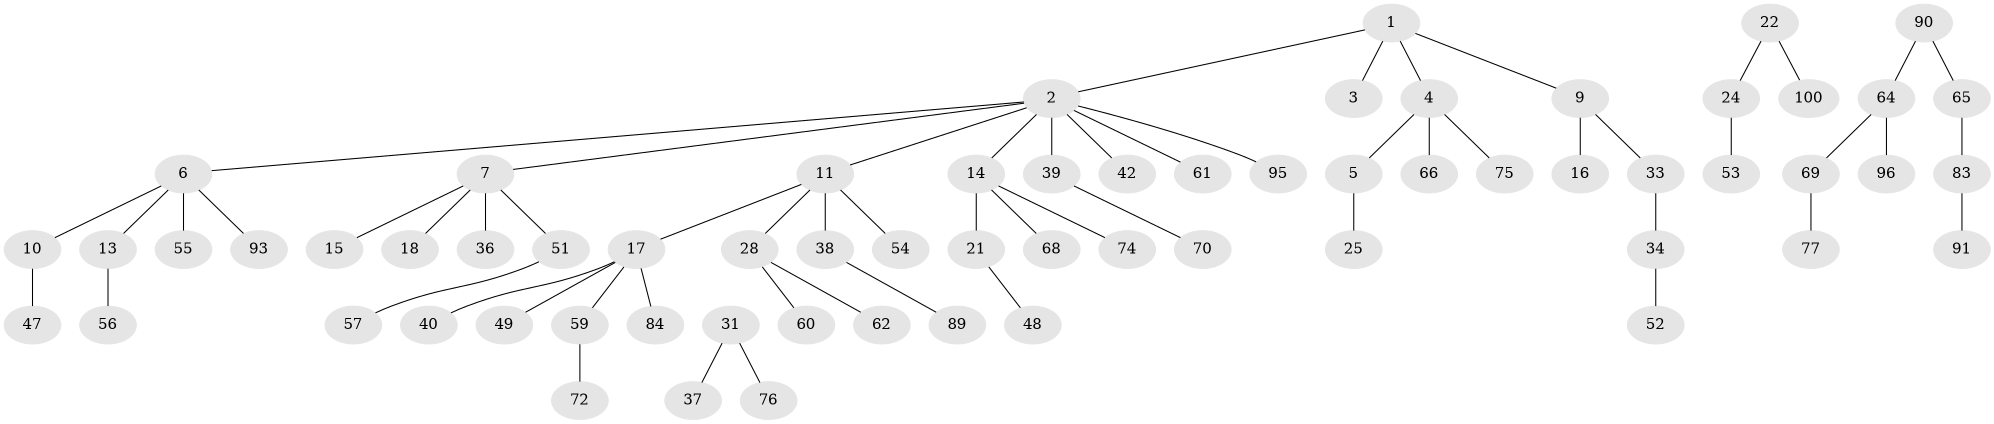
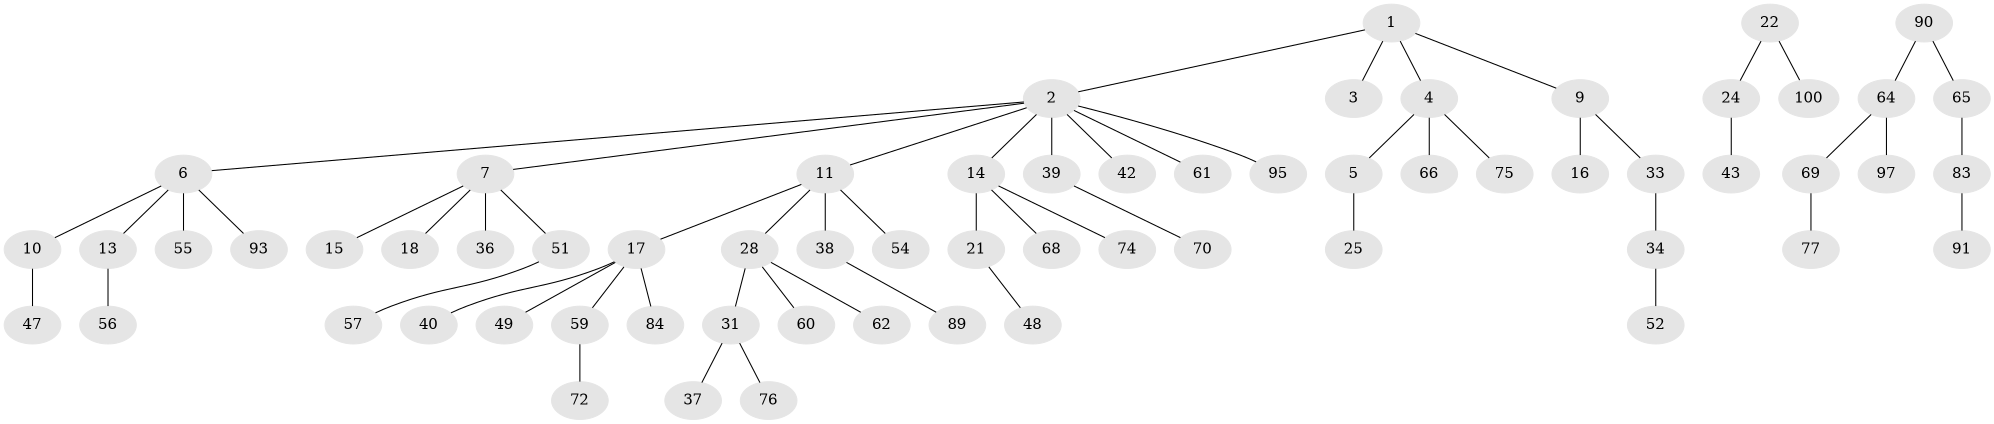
node "53": label "53" -> "43"
node "96": label "96" -> "97"
edge "28" -- "31": added
